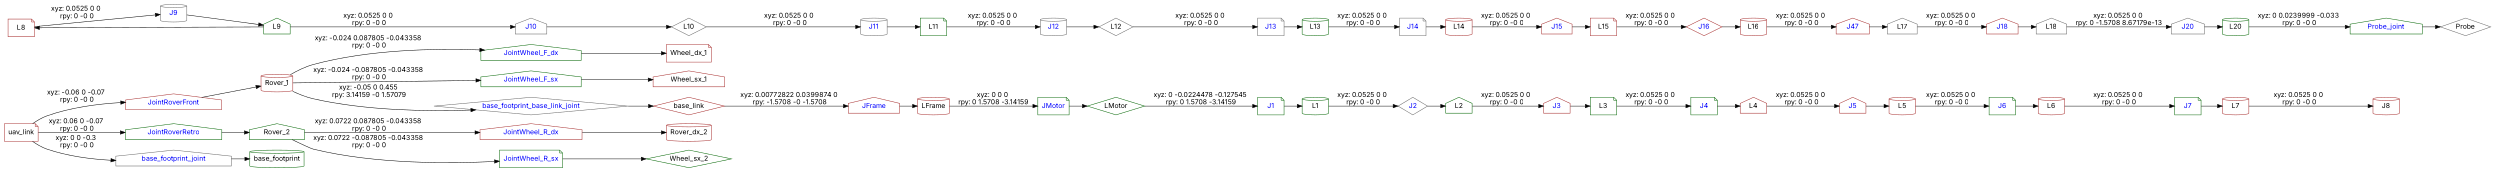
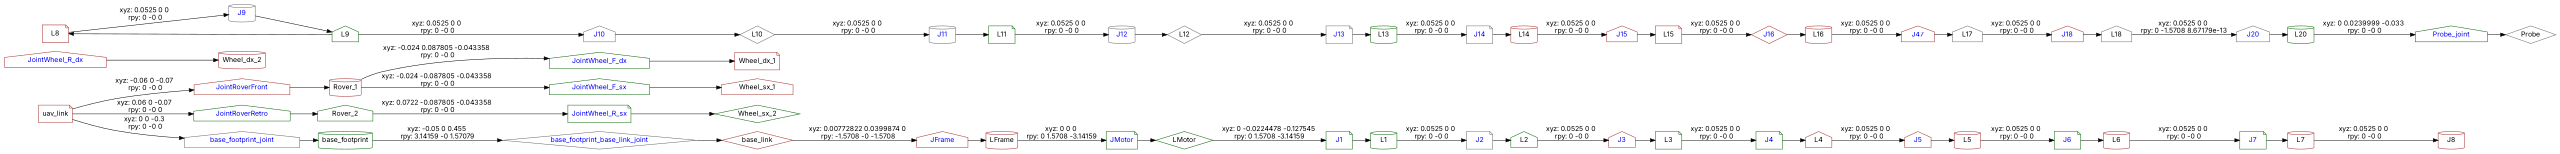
node "J2": shape diamond -> note
edge "Rover_1" -> "base_footprint_base_link_joint": now "base_footprint" -> "base_footprint_base_link_joint"
edge "Rover_2" -> "JointWheel_R_dx": removed, label "xyz: 0.0722 0.087805 -0.043358 rpy: 0 -0 0"
node "Rover_dx_2": label "Rover_dx_2" -> "Wheel_dx_2"
